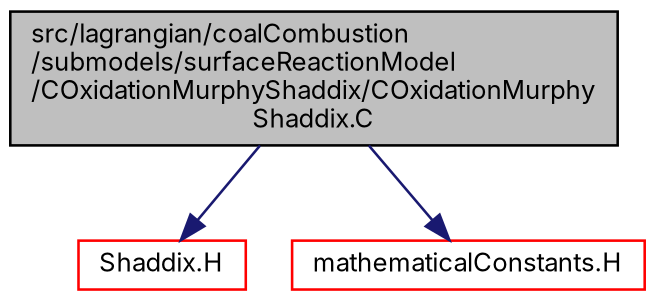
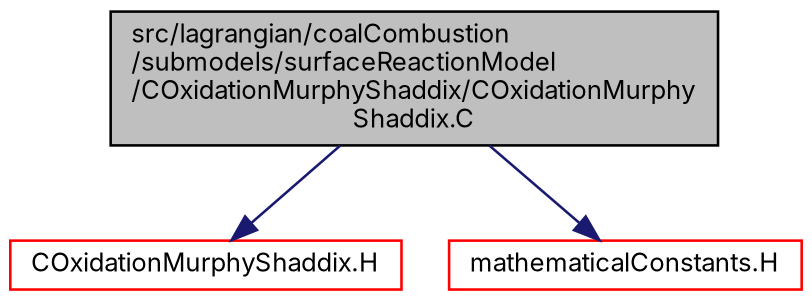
node "Shaddix.H": label "Shaddix.H" -> "COxidationMurphyShaddix.H"
